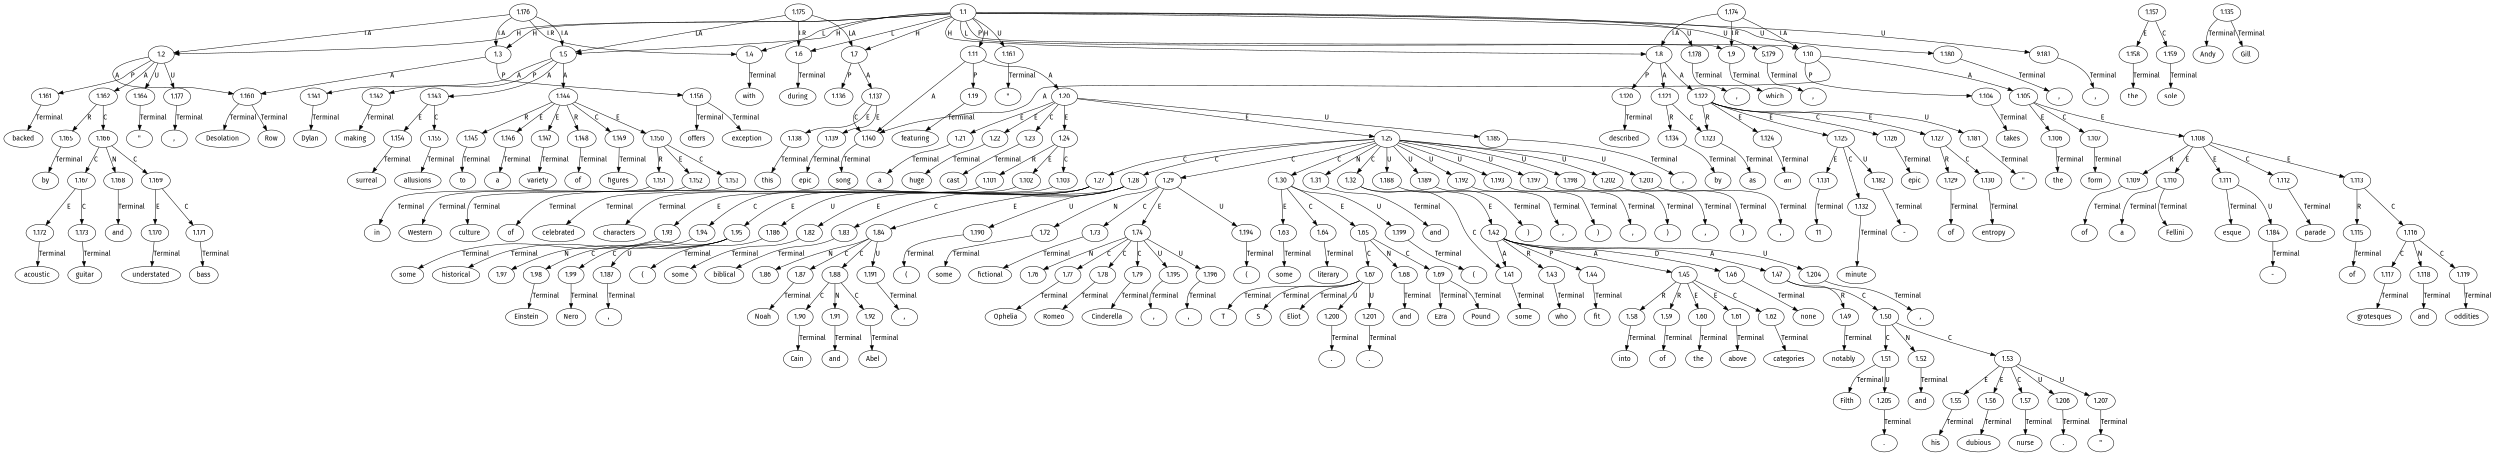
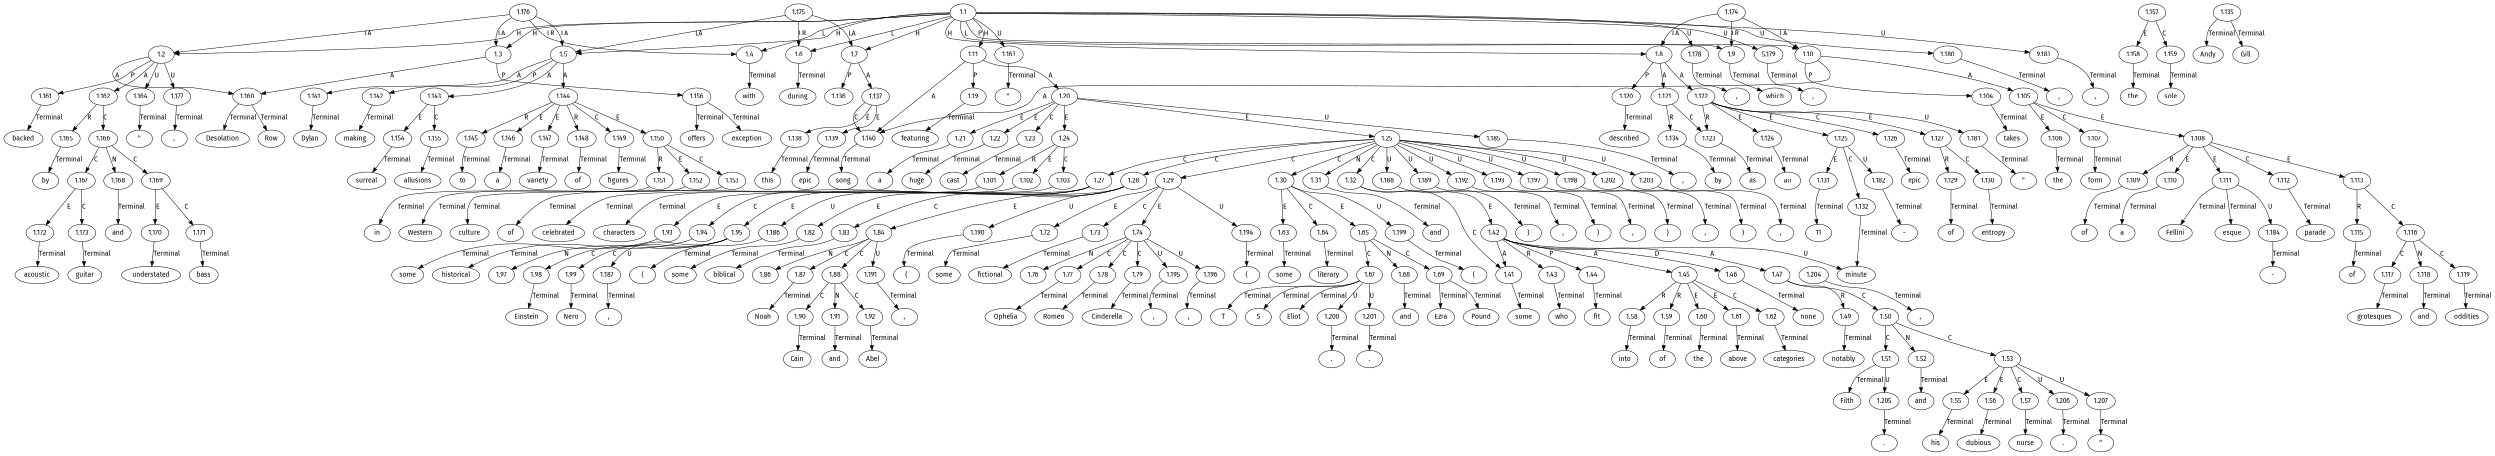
edge "1.110" -> "Fellini": now "1.111" -> "Fellini"
edge "1.29" -> "1.72": label "N" -> "E"
edge "1.42" -> "1.204": now "1.42" -> "minute"
